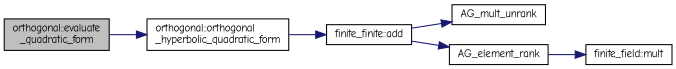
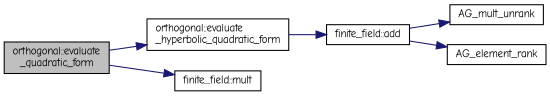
node "orthogonal::orthogonal _hyperbolic_quadratic_form": label "orthogonal::orthogonal _hyperbolic_quadratic_form" -> "orthogonal::evaluate _hyperbolic_quadratic_form"
node "finite_finite::add": label "finite_finite::add" -> "finite_field::add"
edge "AG_element_rank" -> "finite_field::mult": now "orthogonal::evaluate _quadratic_form" -> "finite_field::mult"
